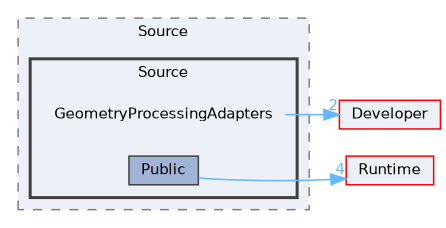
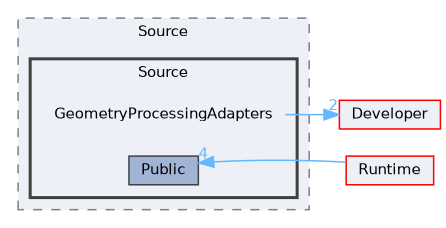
edge "Public" -> "Runtime": reversed
